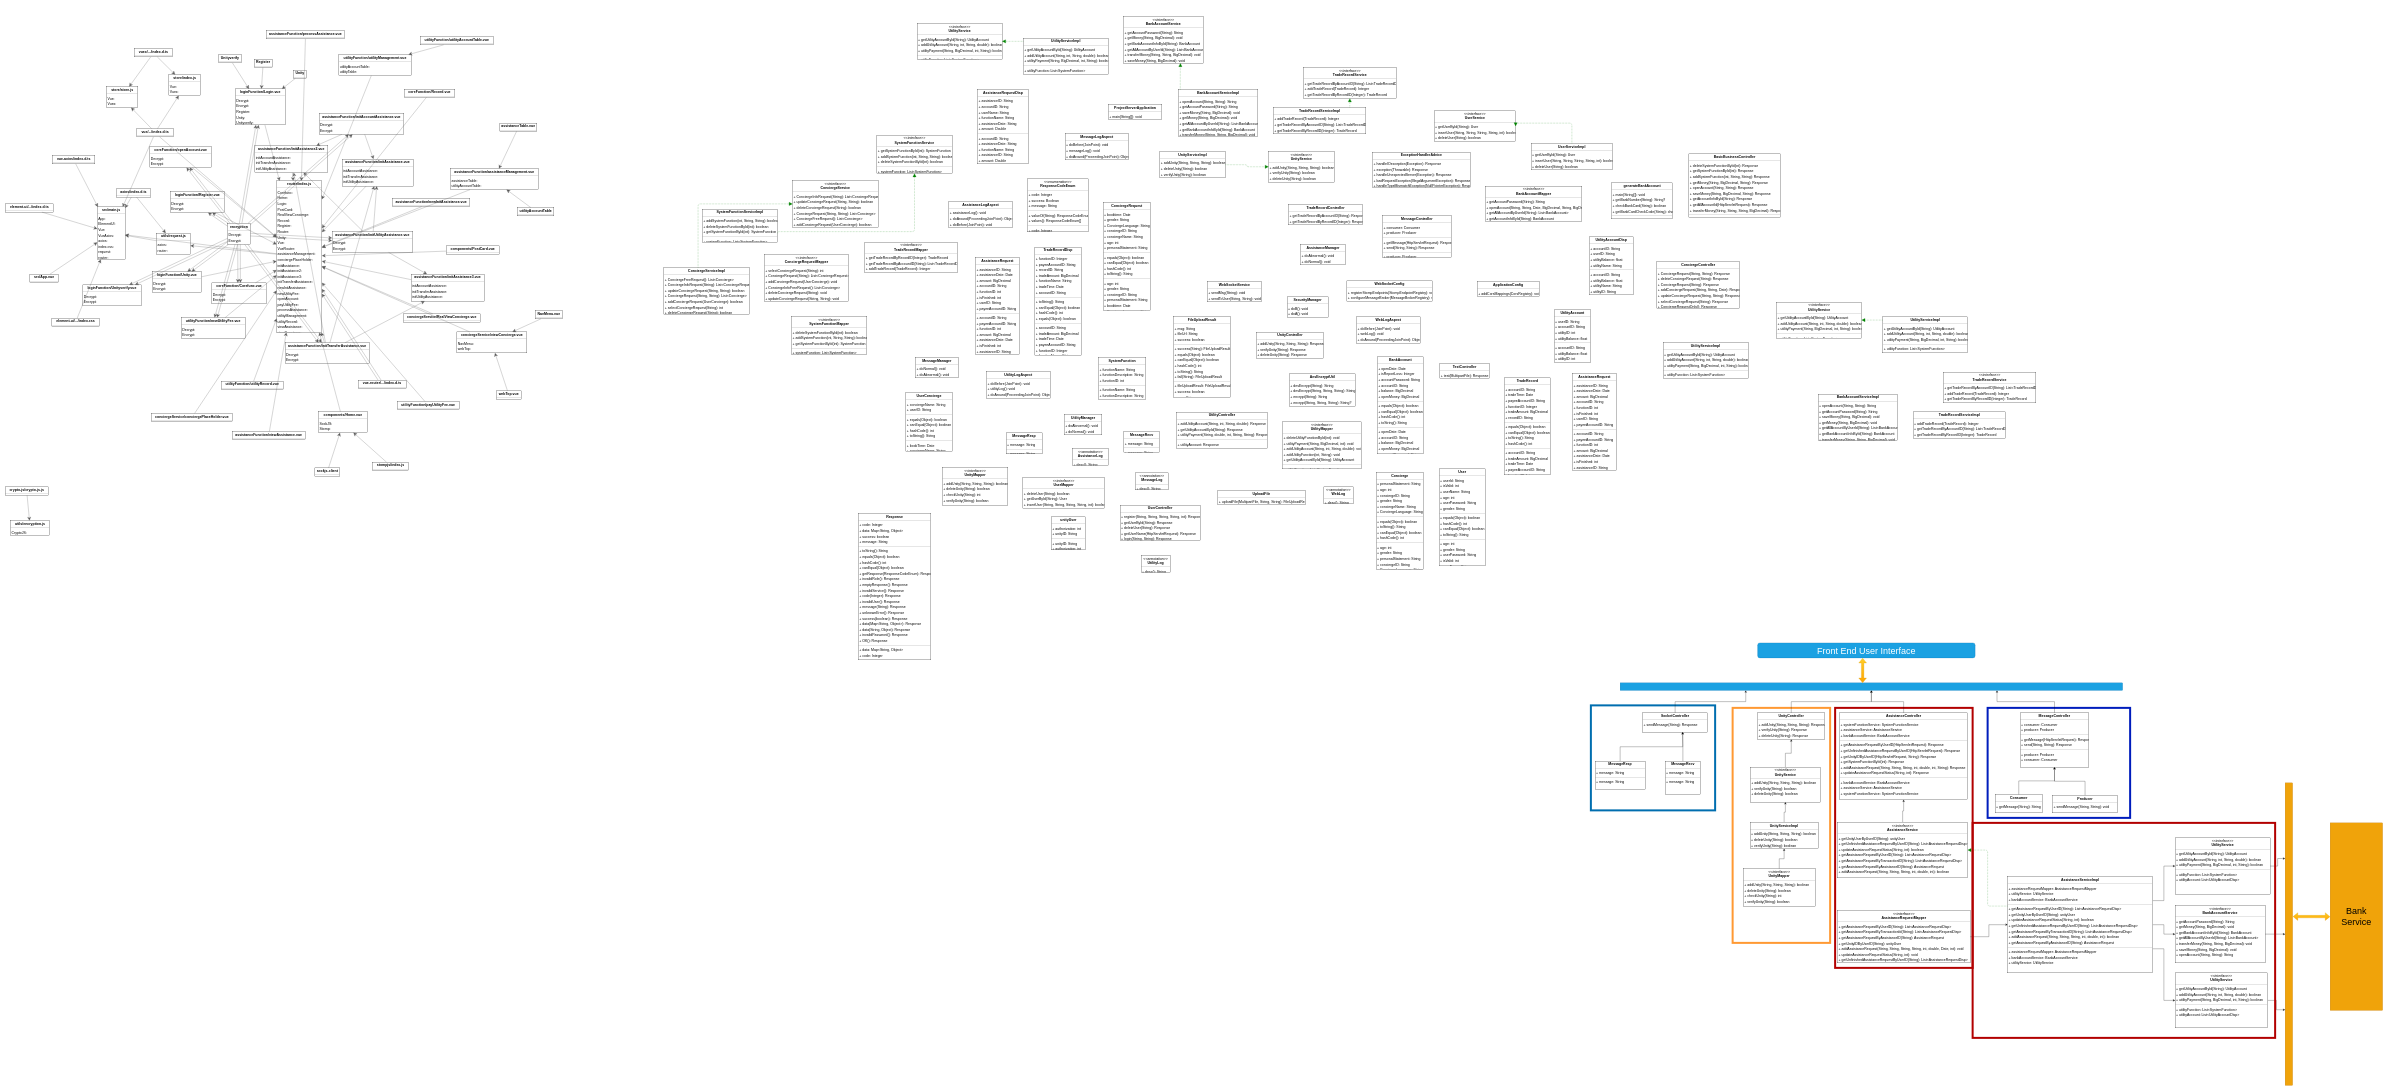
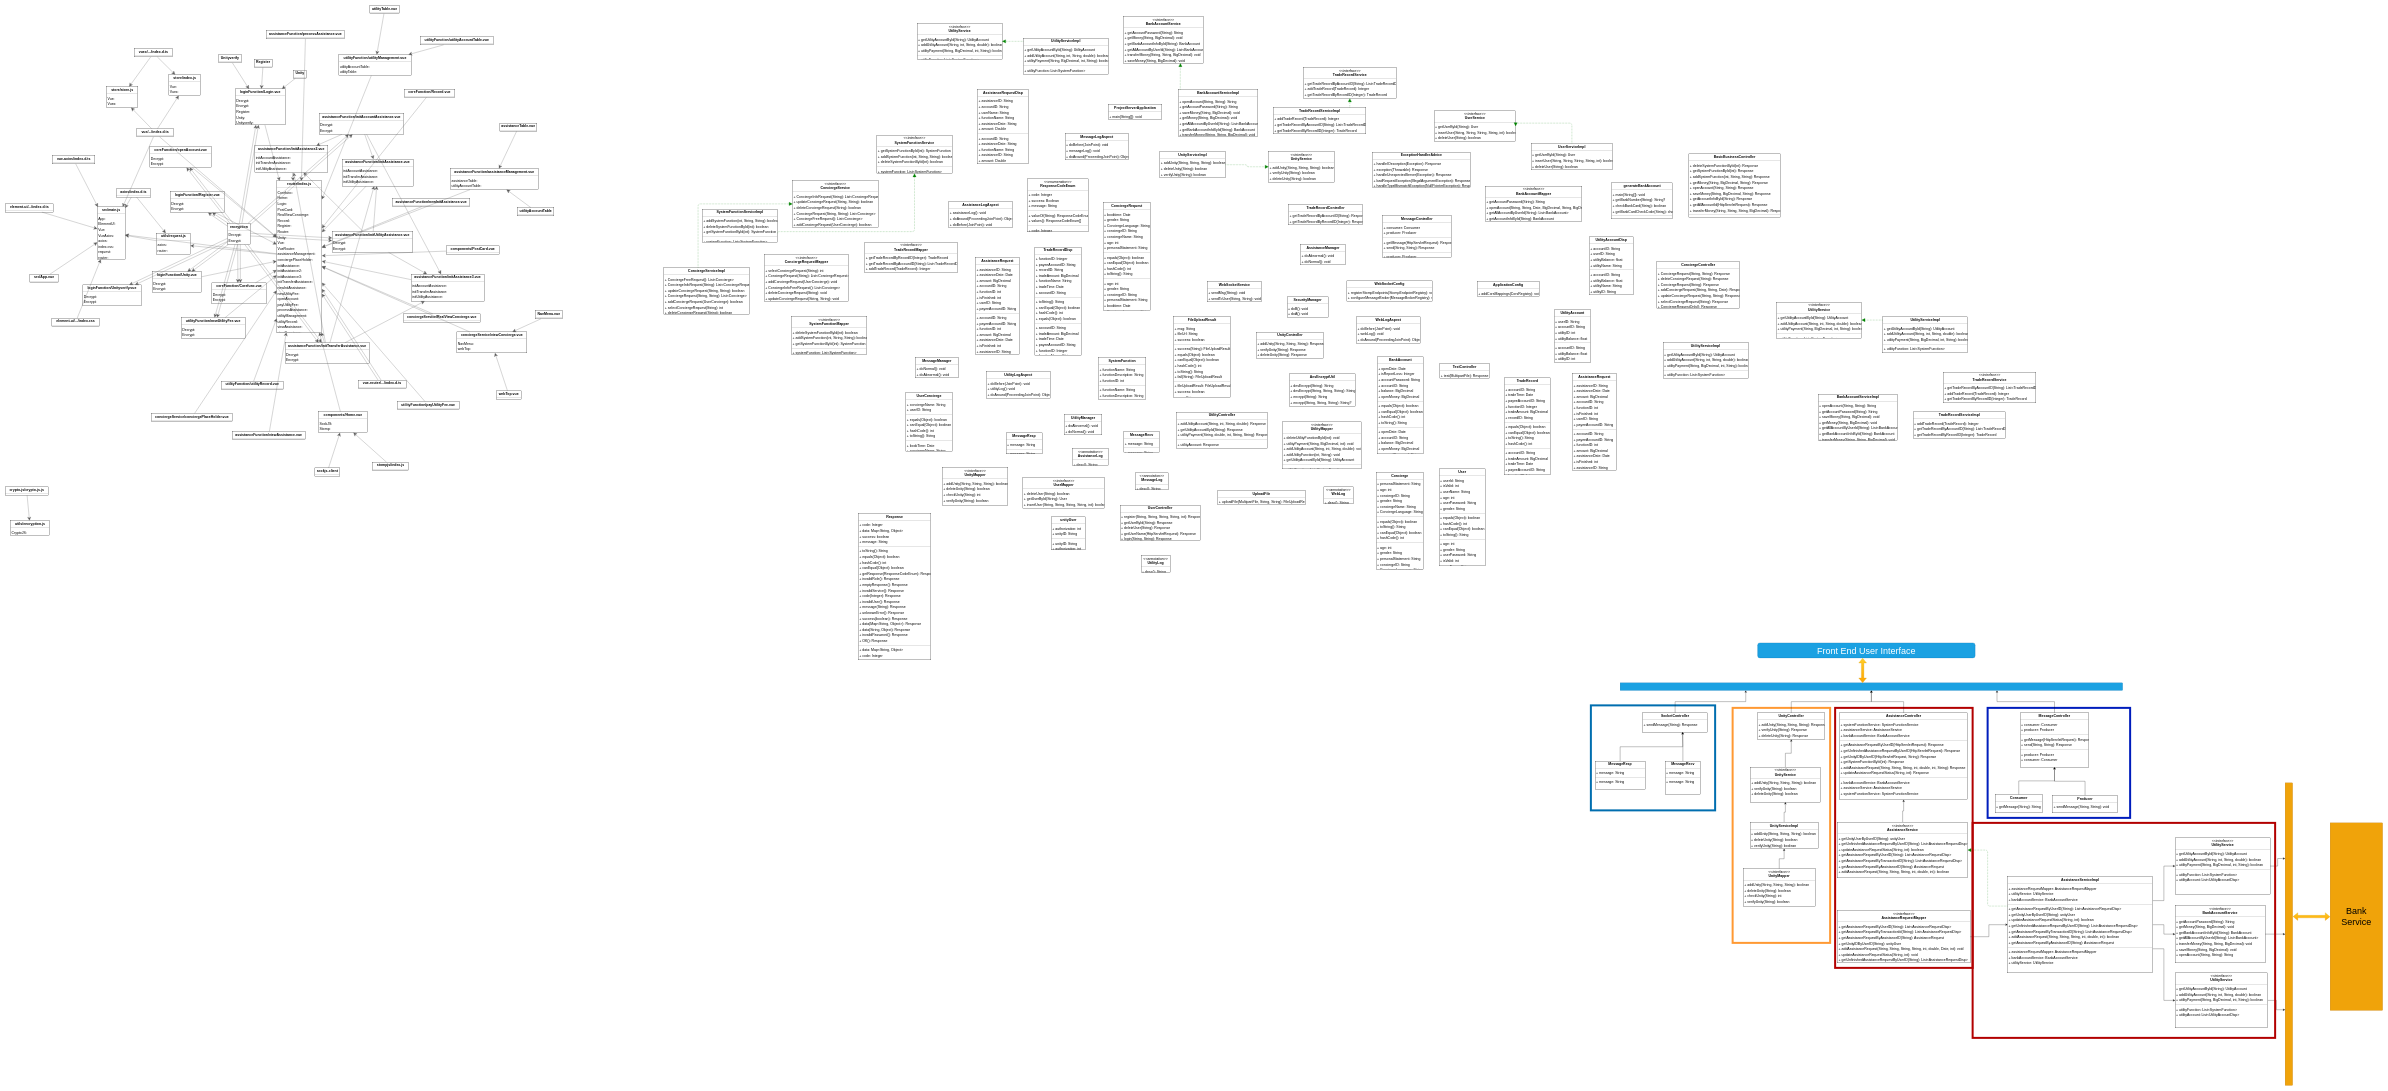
node "utilityTable.vue": added
edge "utilityTable.vue" -> "utilityFunction/utilityManagement.vue utilityAccountTable: utilityTable:": added
edge "assistanceFunction/initAccountAssistance.vue Decrypt: Encrypt:" -> "assistanceFunction/initAssistance3.vue initAccountAssistance: initTransferAssistance: initUtilityAssistance:": added
